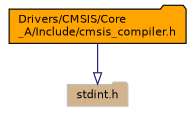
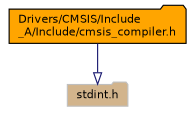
node "Drivers/CMSIS/Core _A/Include/cmsis_compiler.h": label "Drivers/CMSIS/Core _A/Include/cmsis_compiler.h" -> "Drivers/CMSIS/Include _A/Include/cmsis_compiler.h"
